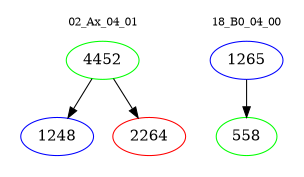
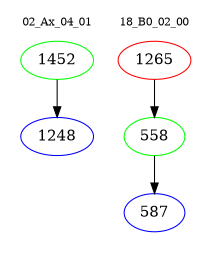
cluster "18_B0_04_00": label "18_B0_04_00" -> "18_B0_02_00"
node "4452": label "4452" -> "1452"
node "1265": color blue -> red
node "2264": removed
node "587": added
